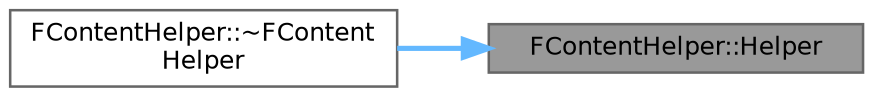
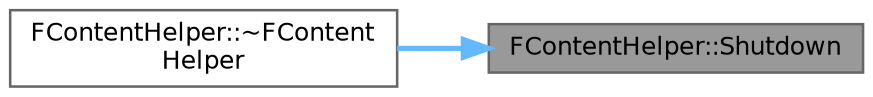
node "FContentHelper::Helper": label "FContentHelper::Helper" -> "FContentHelper::Shutdown"
